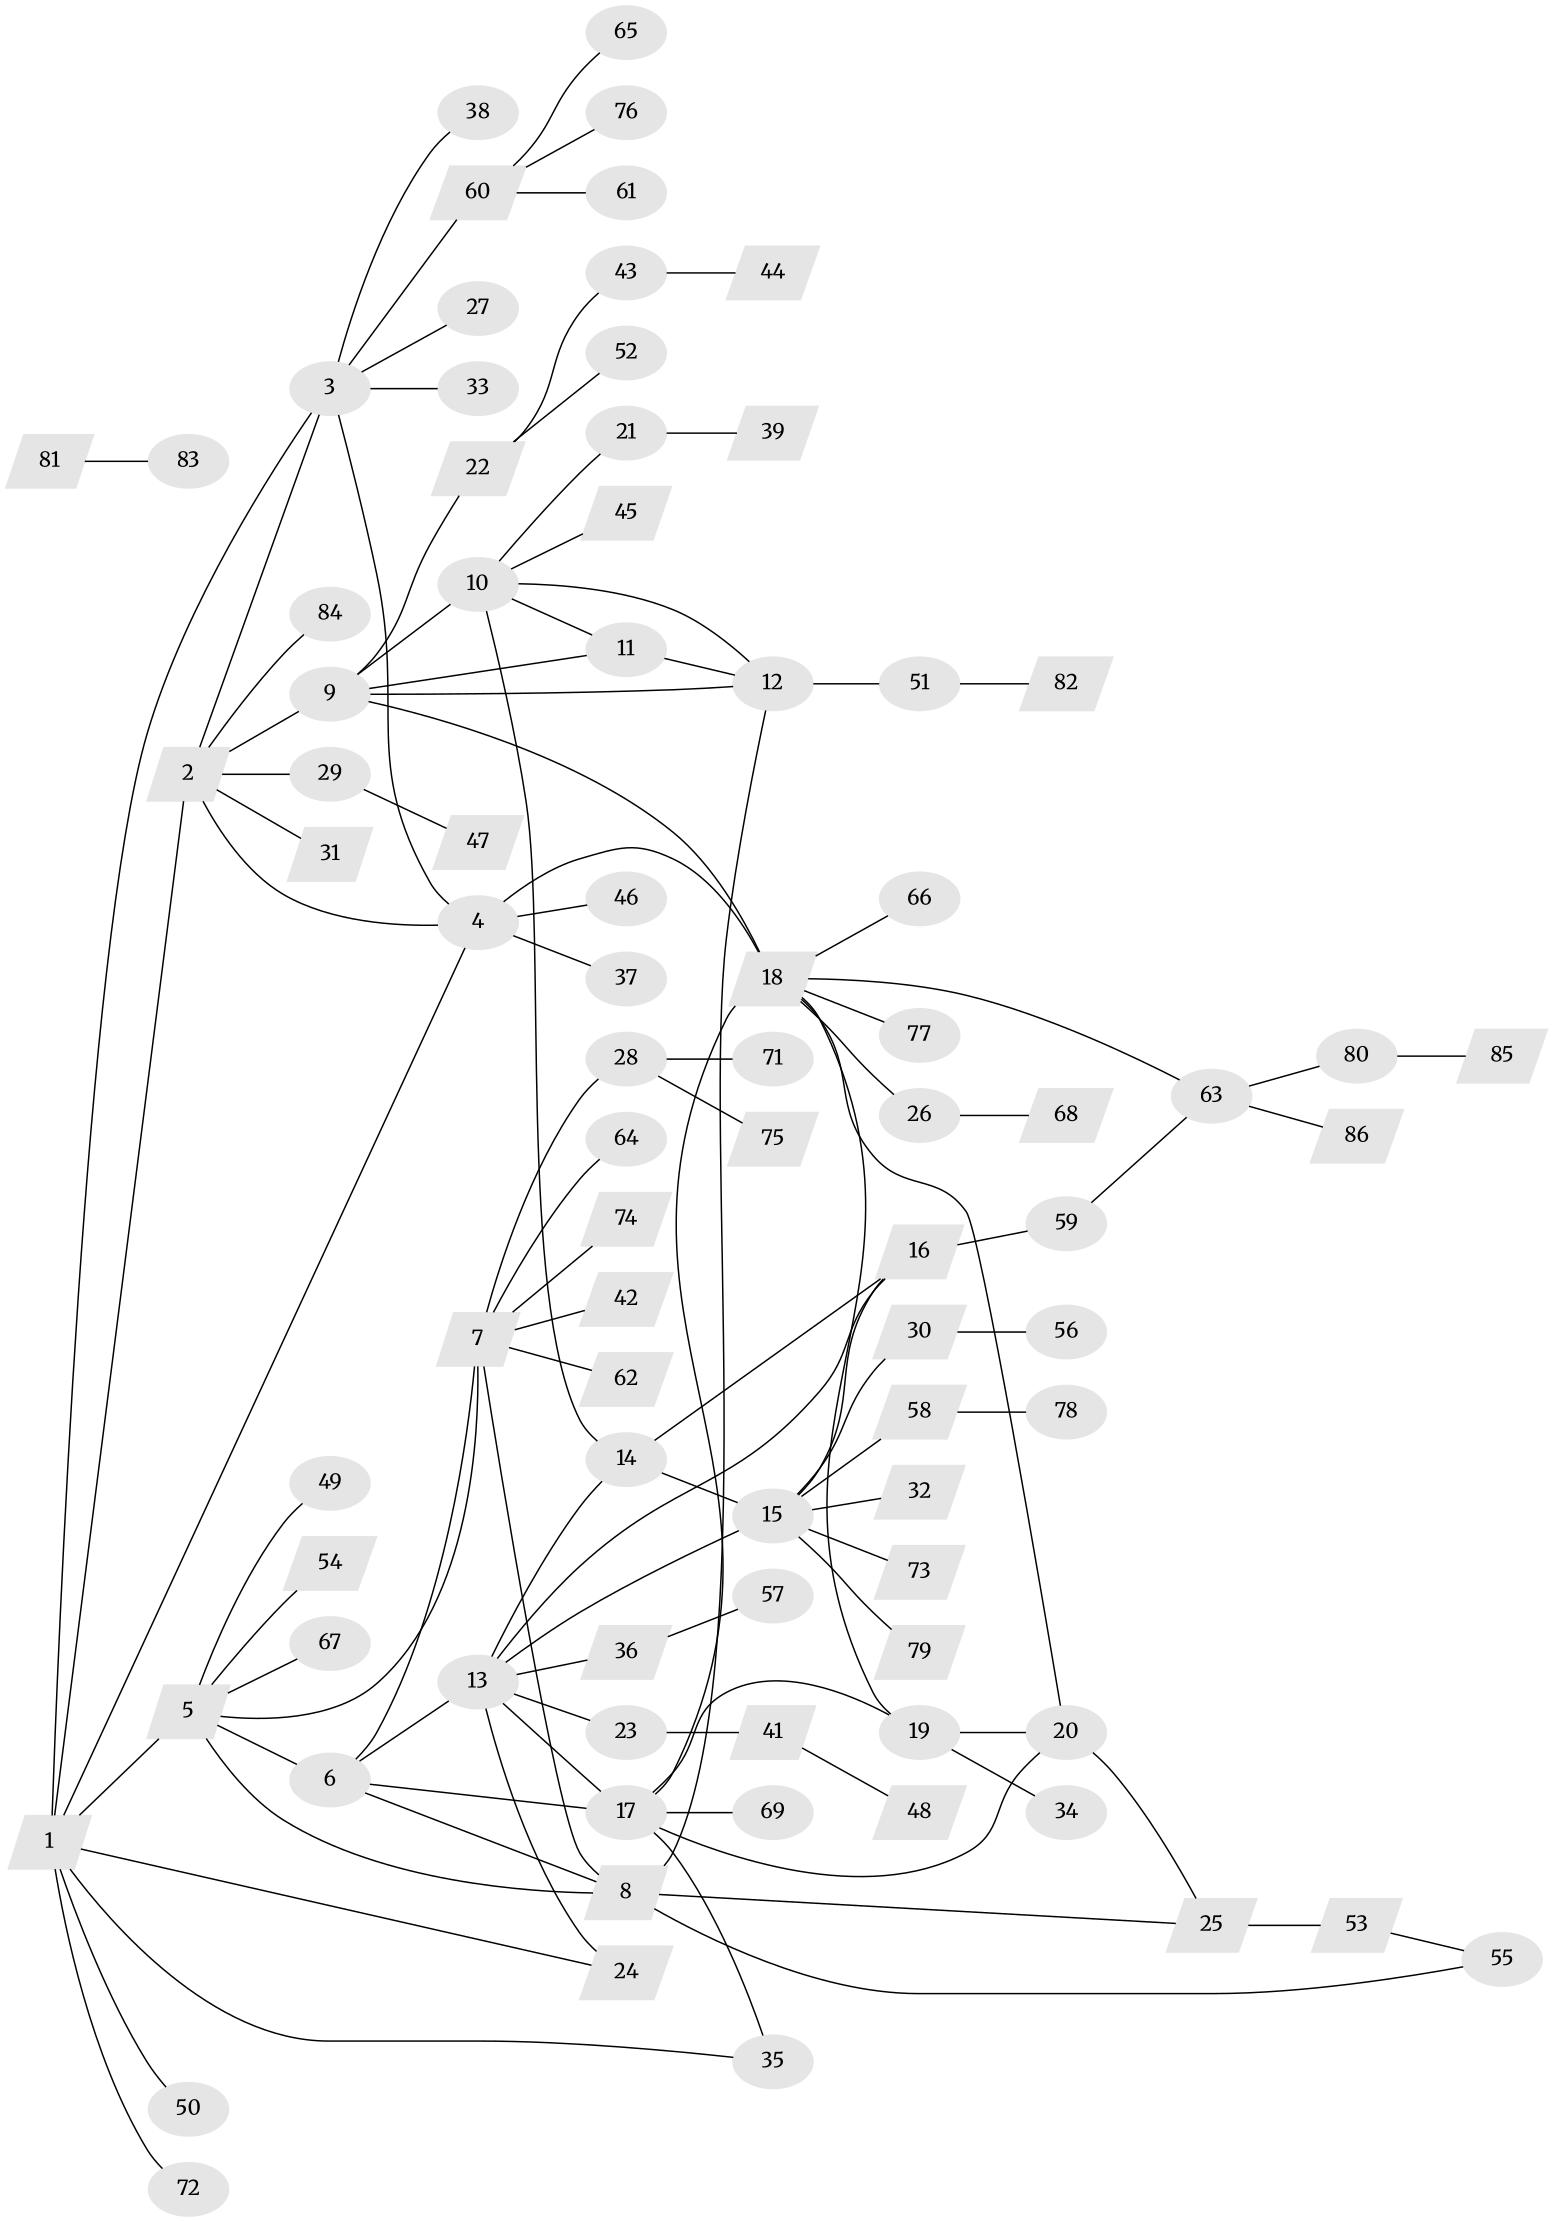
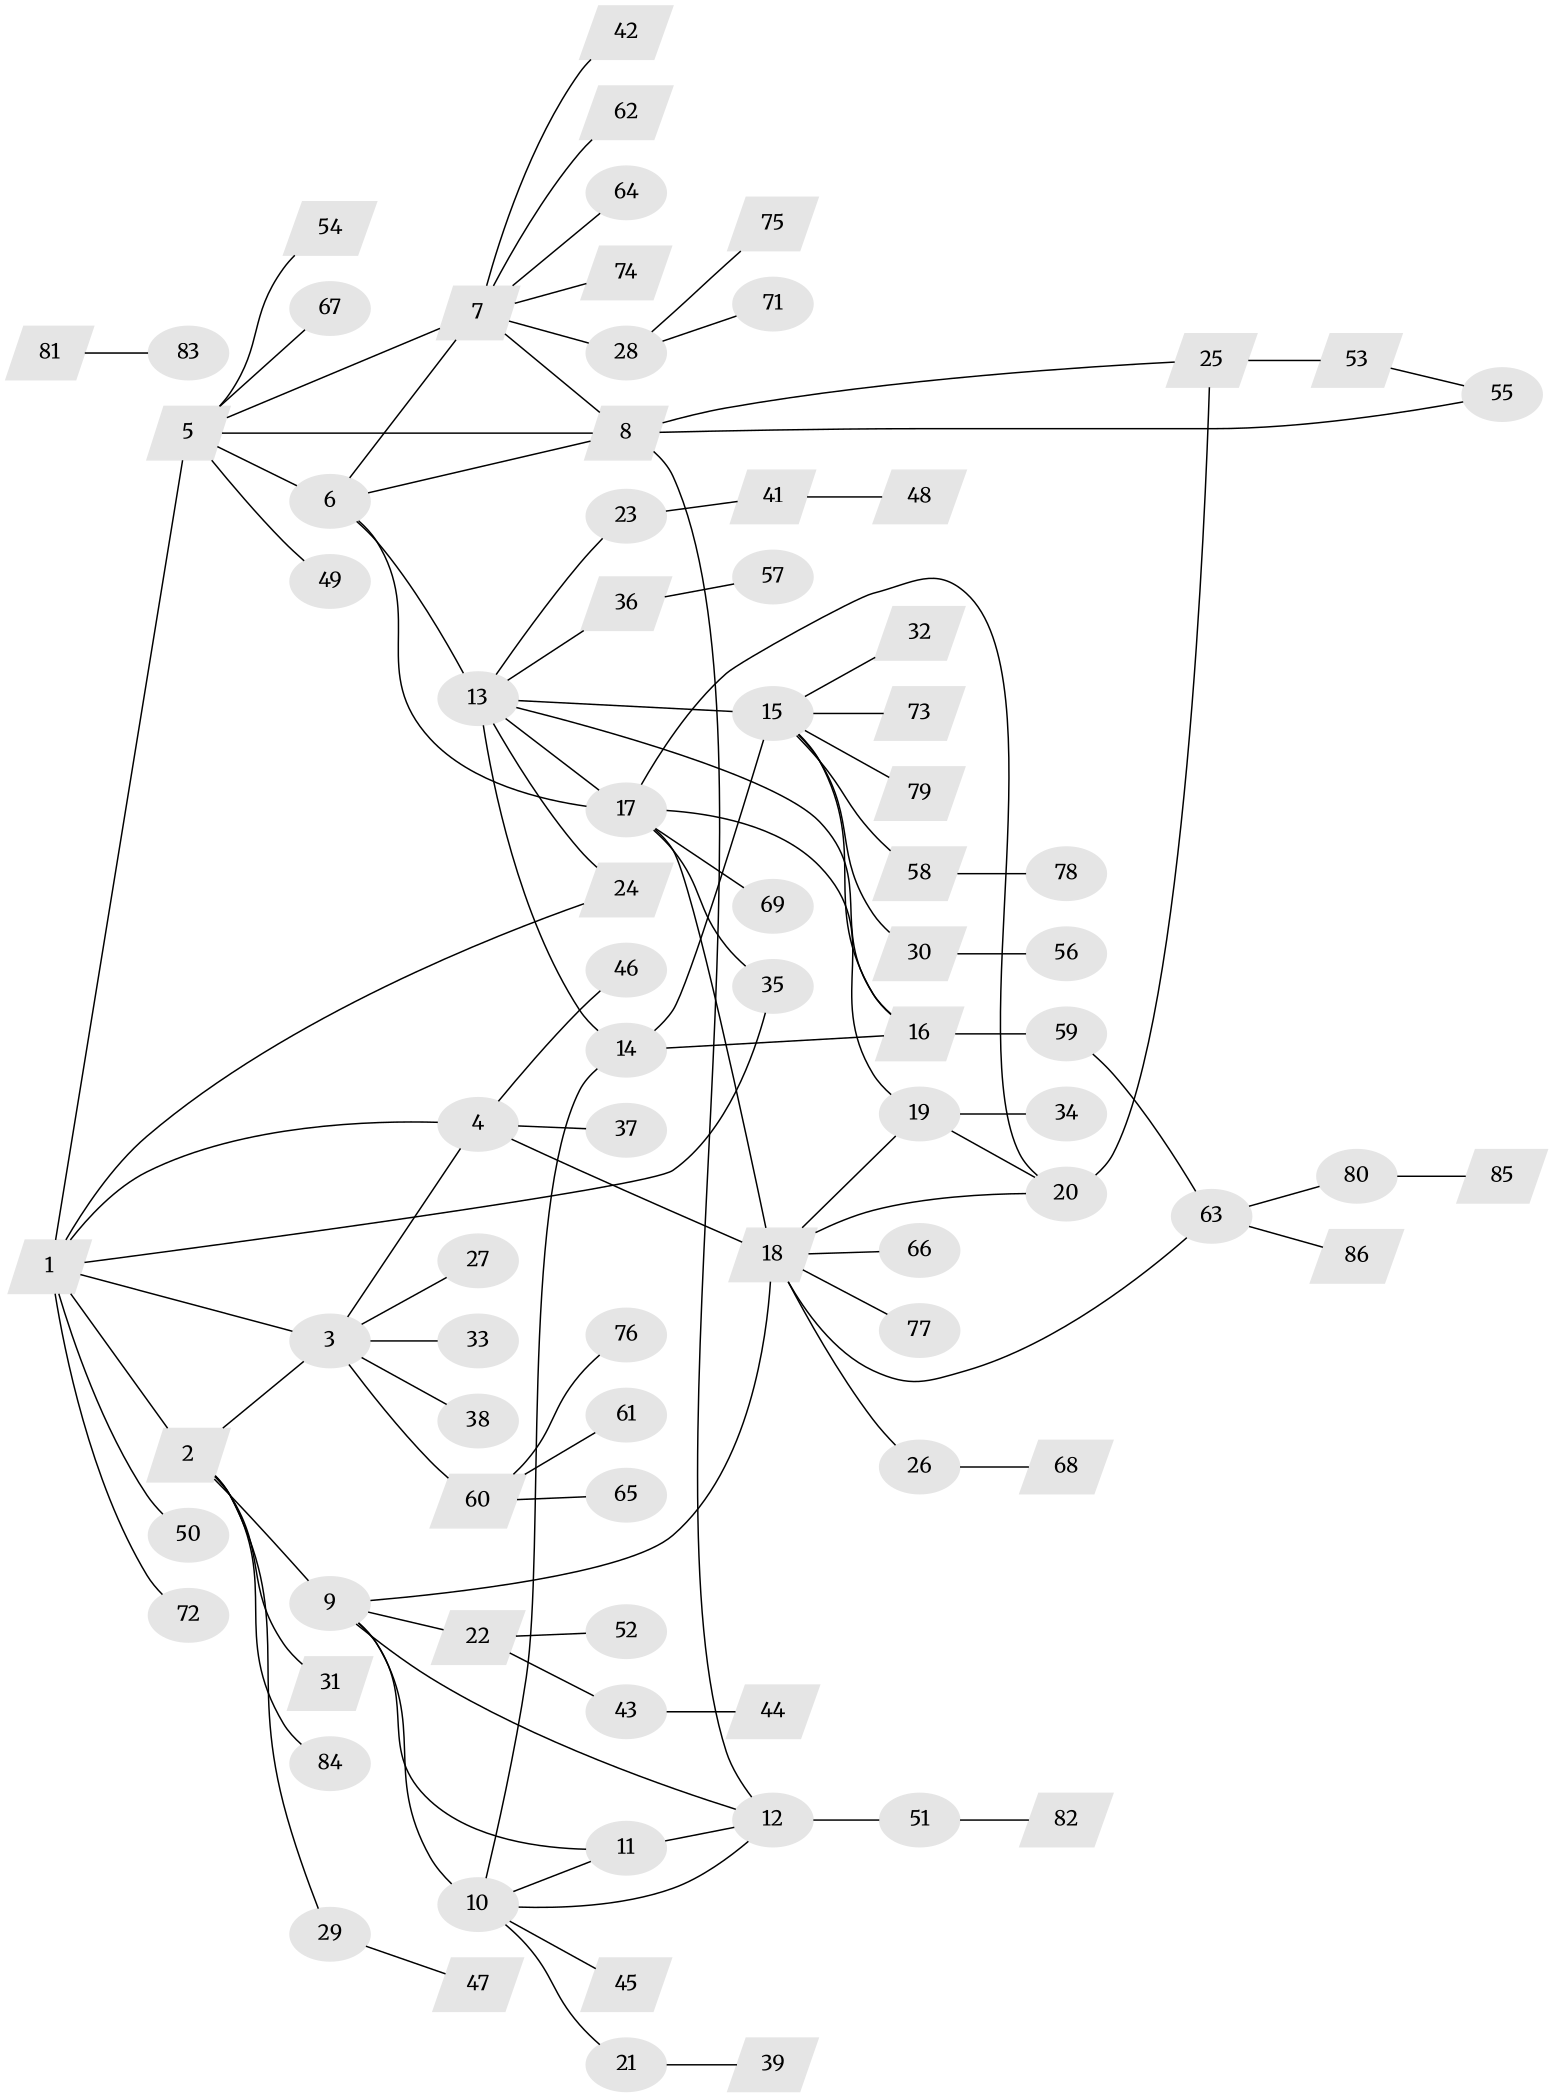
edge "2" -- "4": removed
